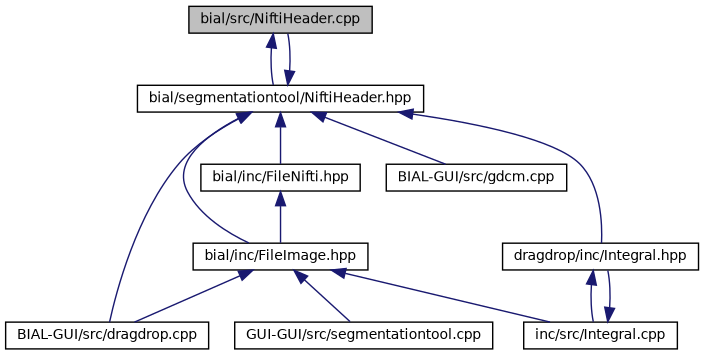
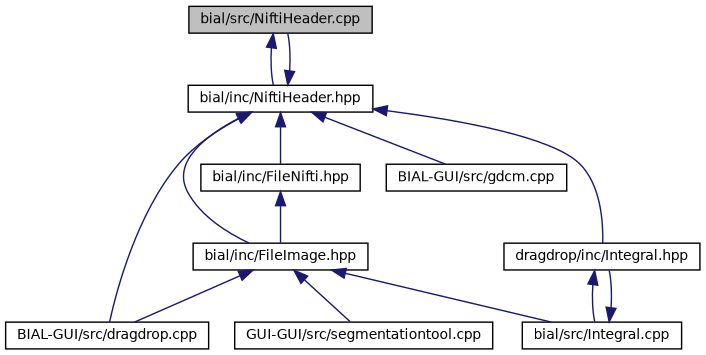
node "bial/segmentationtool/NiftiHeader.hpp": label "bial/segmentationtool/NiftiHeader.hpp" -> "bial/inc/NiftiHeader.hpp"
node "inc/src/Integral.cpp": label "inc/src/Integral.cpp" -> "bial/src/Integral.cpp"
